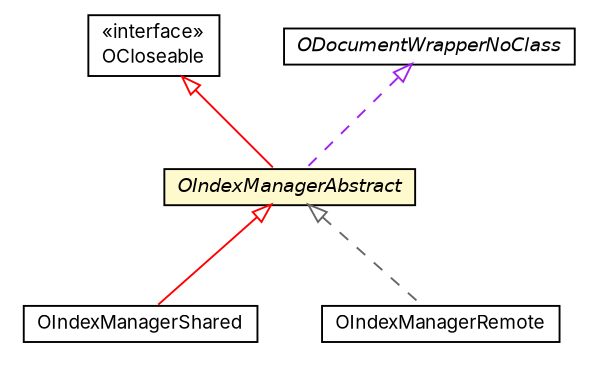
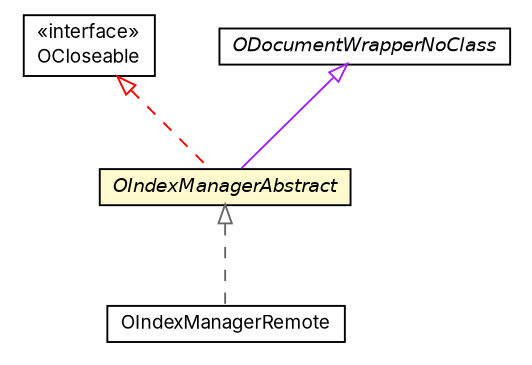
edge "OIndexManagerAbstract" -> "ODocumentWrapperNoClass": style dashed -> solid
edge "OIndexManagerAbstract" -> "OCloseable": style solid -> dashed
node "OIndexManagerShared": removed
